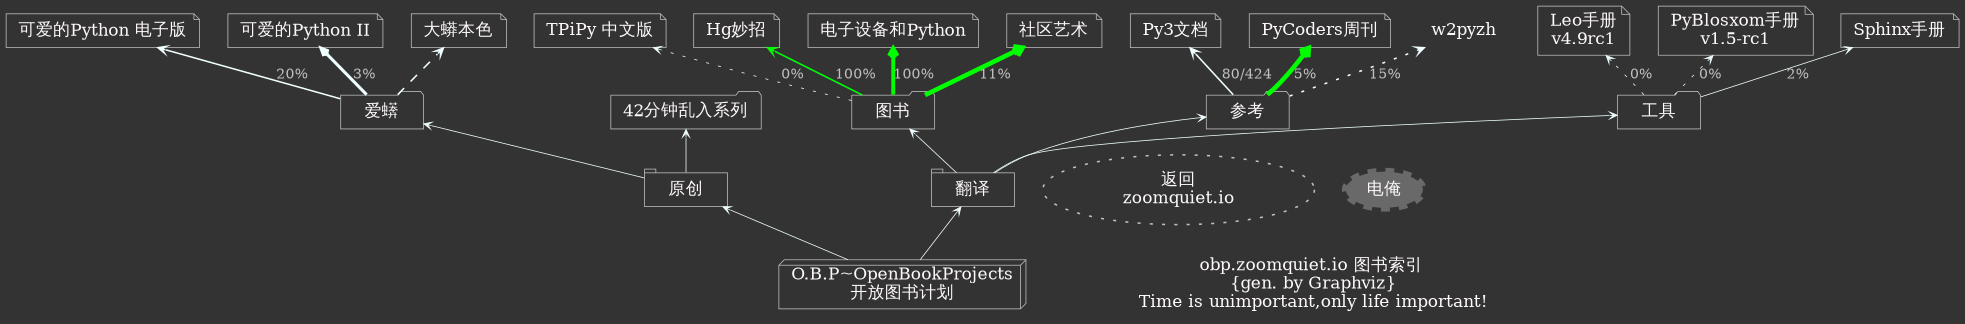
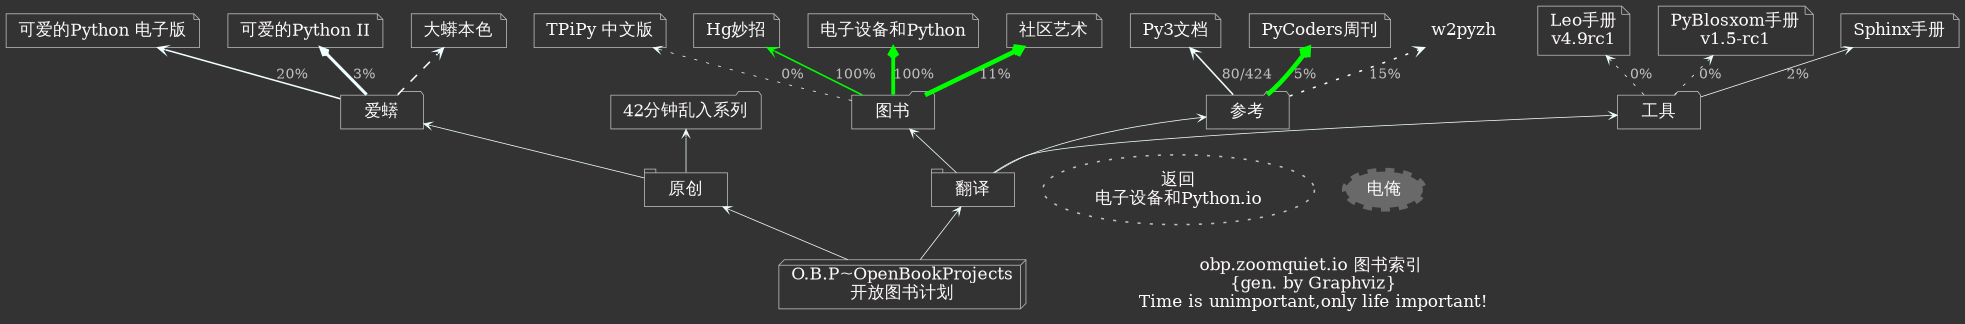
node "返回 zoomquiet.io": label "返回 zoomquiet.io" -> "返回 电子设备和Python.io"
